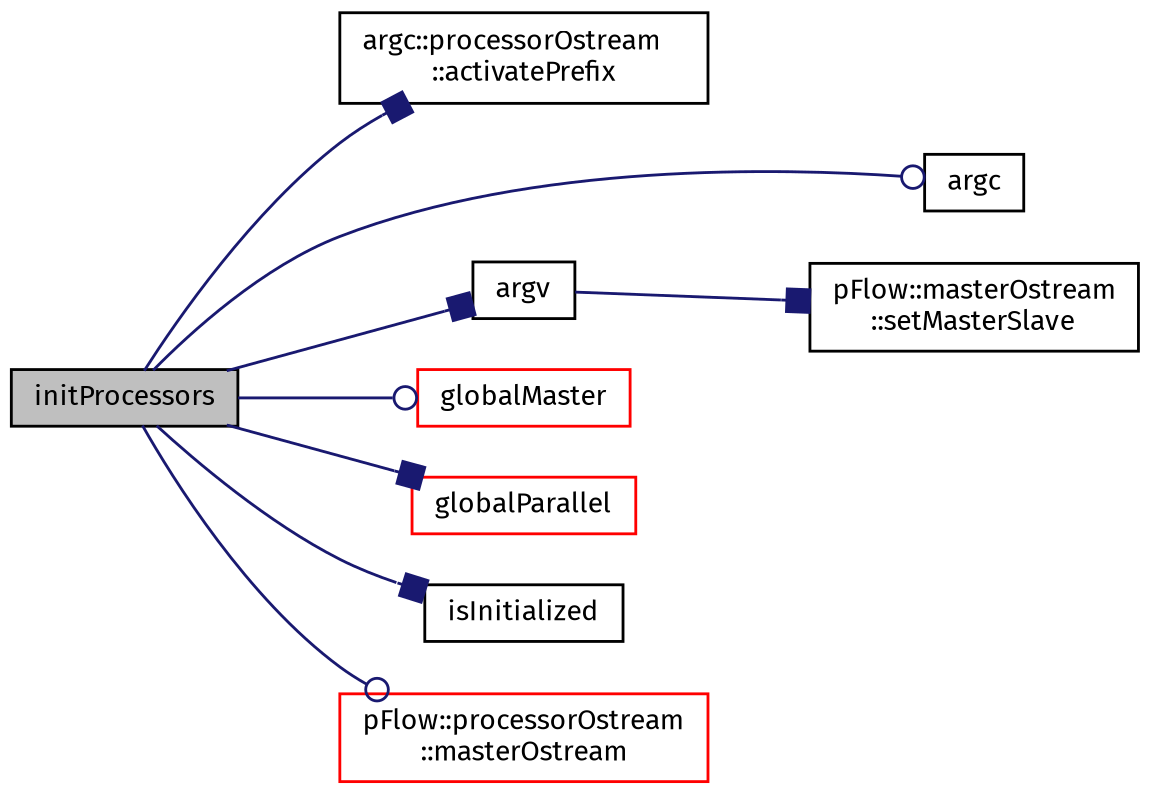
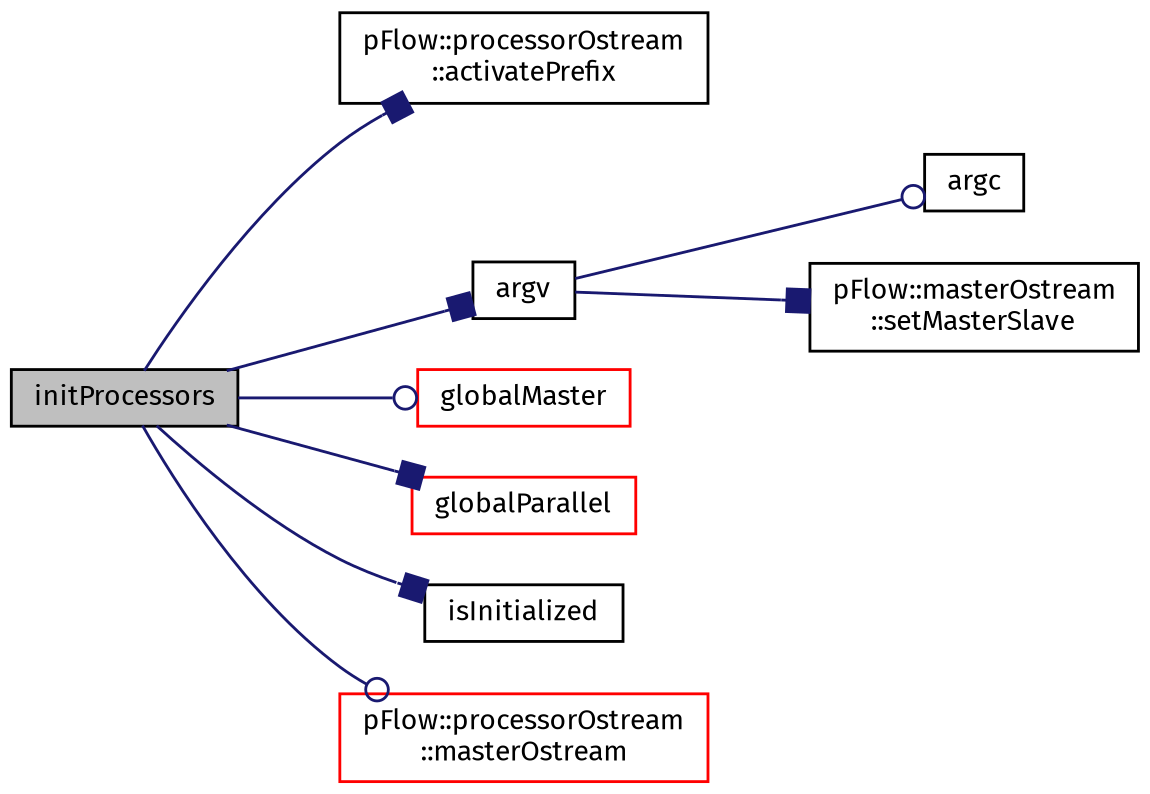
node "argc::processorOstream ::activatePrefix": label "argc::processorOstream ::activatePrefix" -> "pFlow::processorOstream ::activatePrefix"
edge "initProcessors" -> "argc": now "argv" -> "argc"
